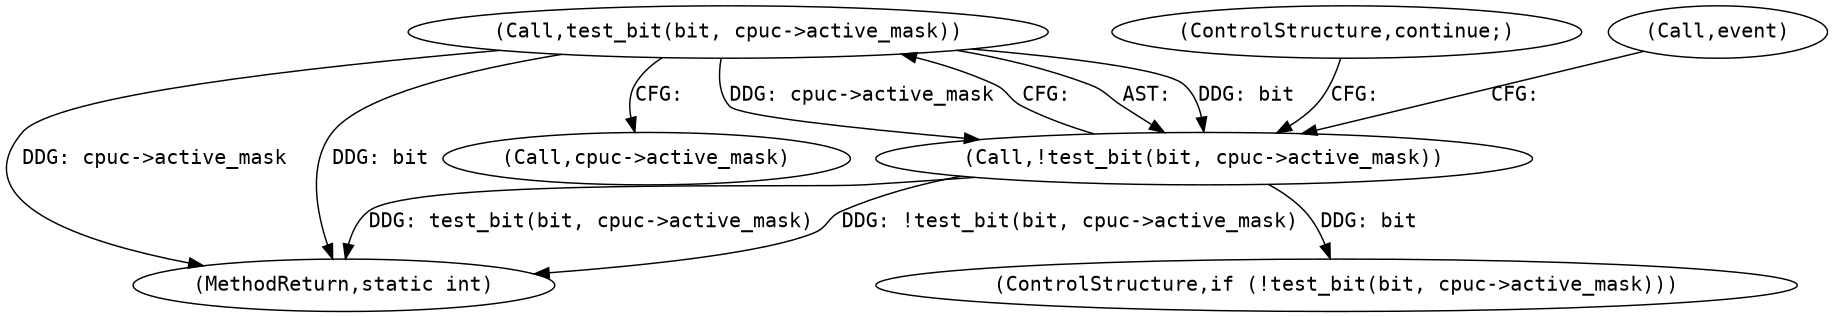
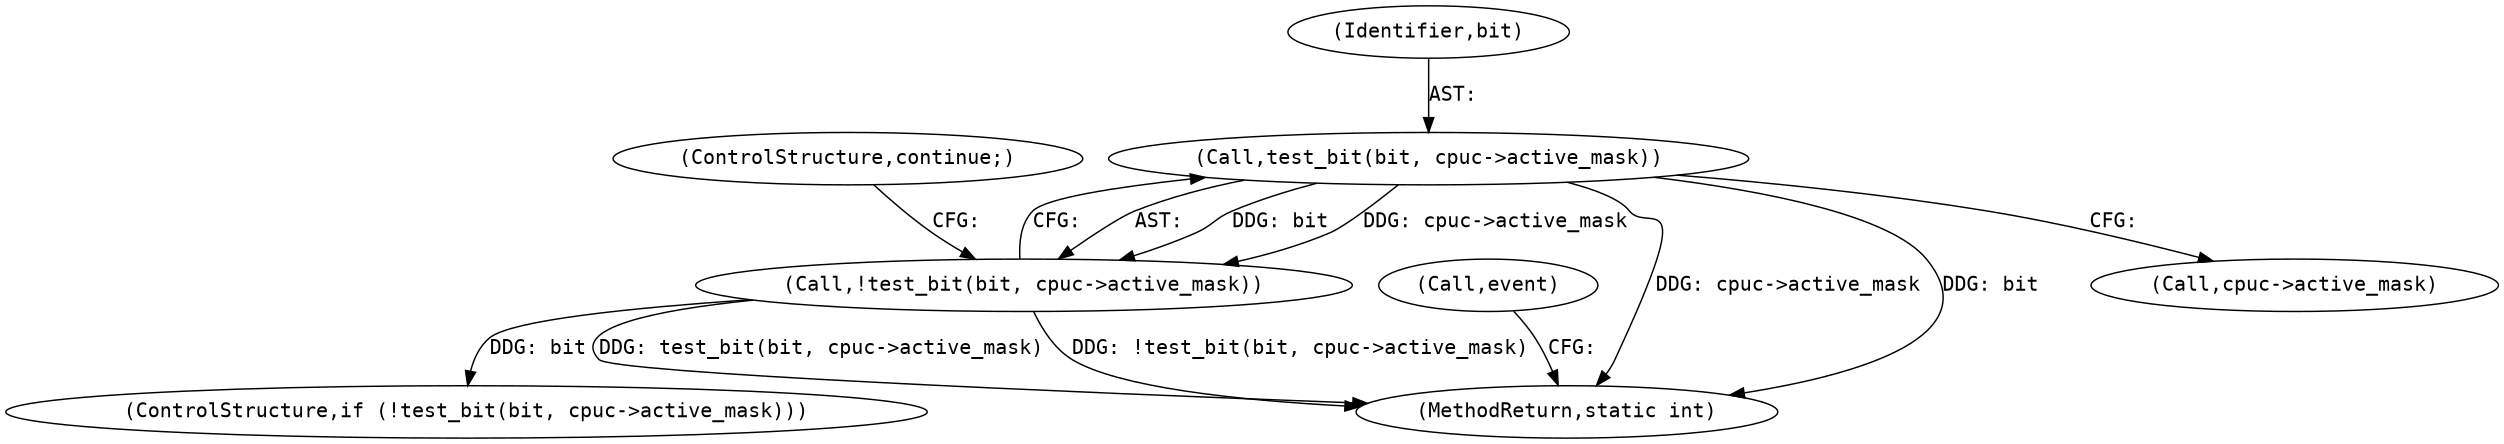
node "(Identifier,bit)": added
edge "(Call,event)" -> "(Call,!test_bit(bit, cpuc->active_mask))": now "(Call,event)" -> "(MethodReturn,static int)"
